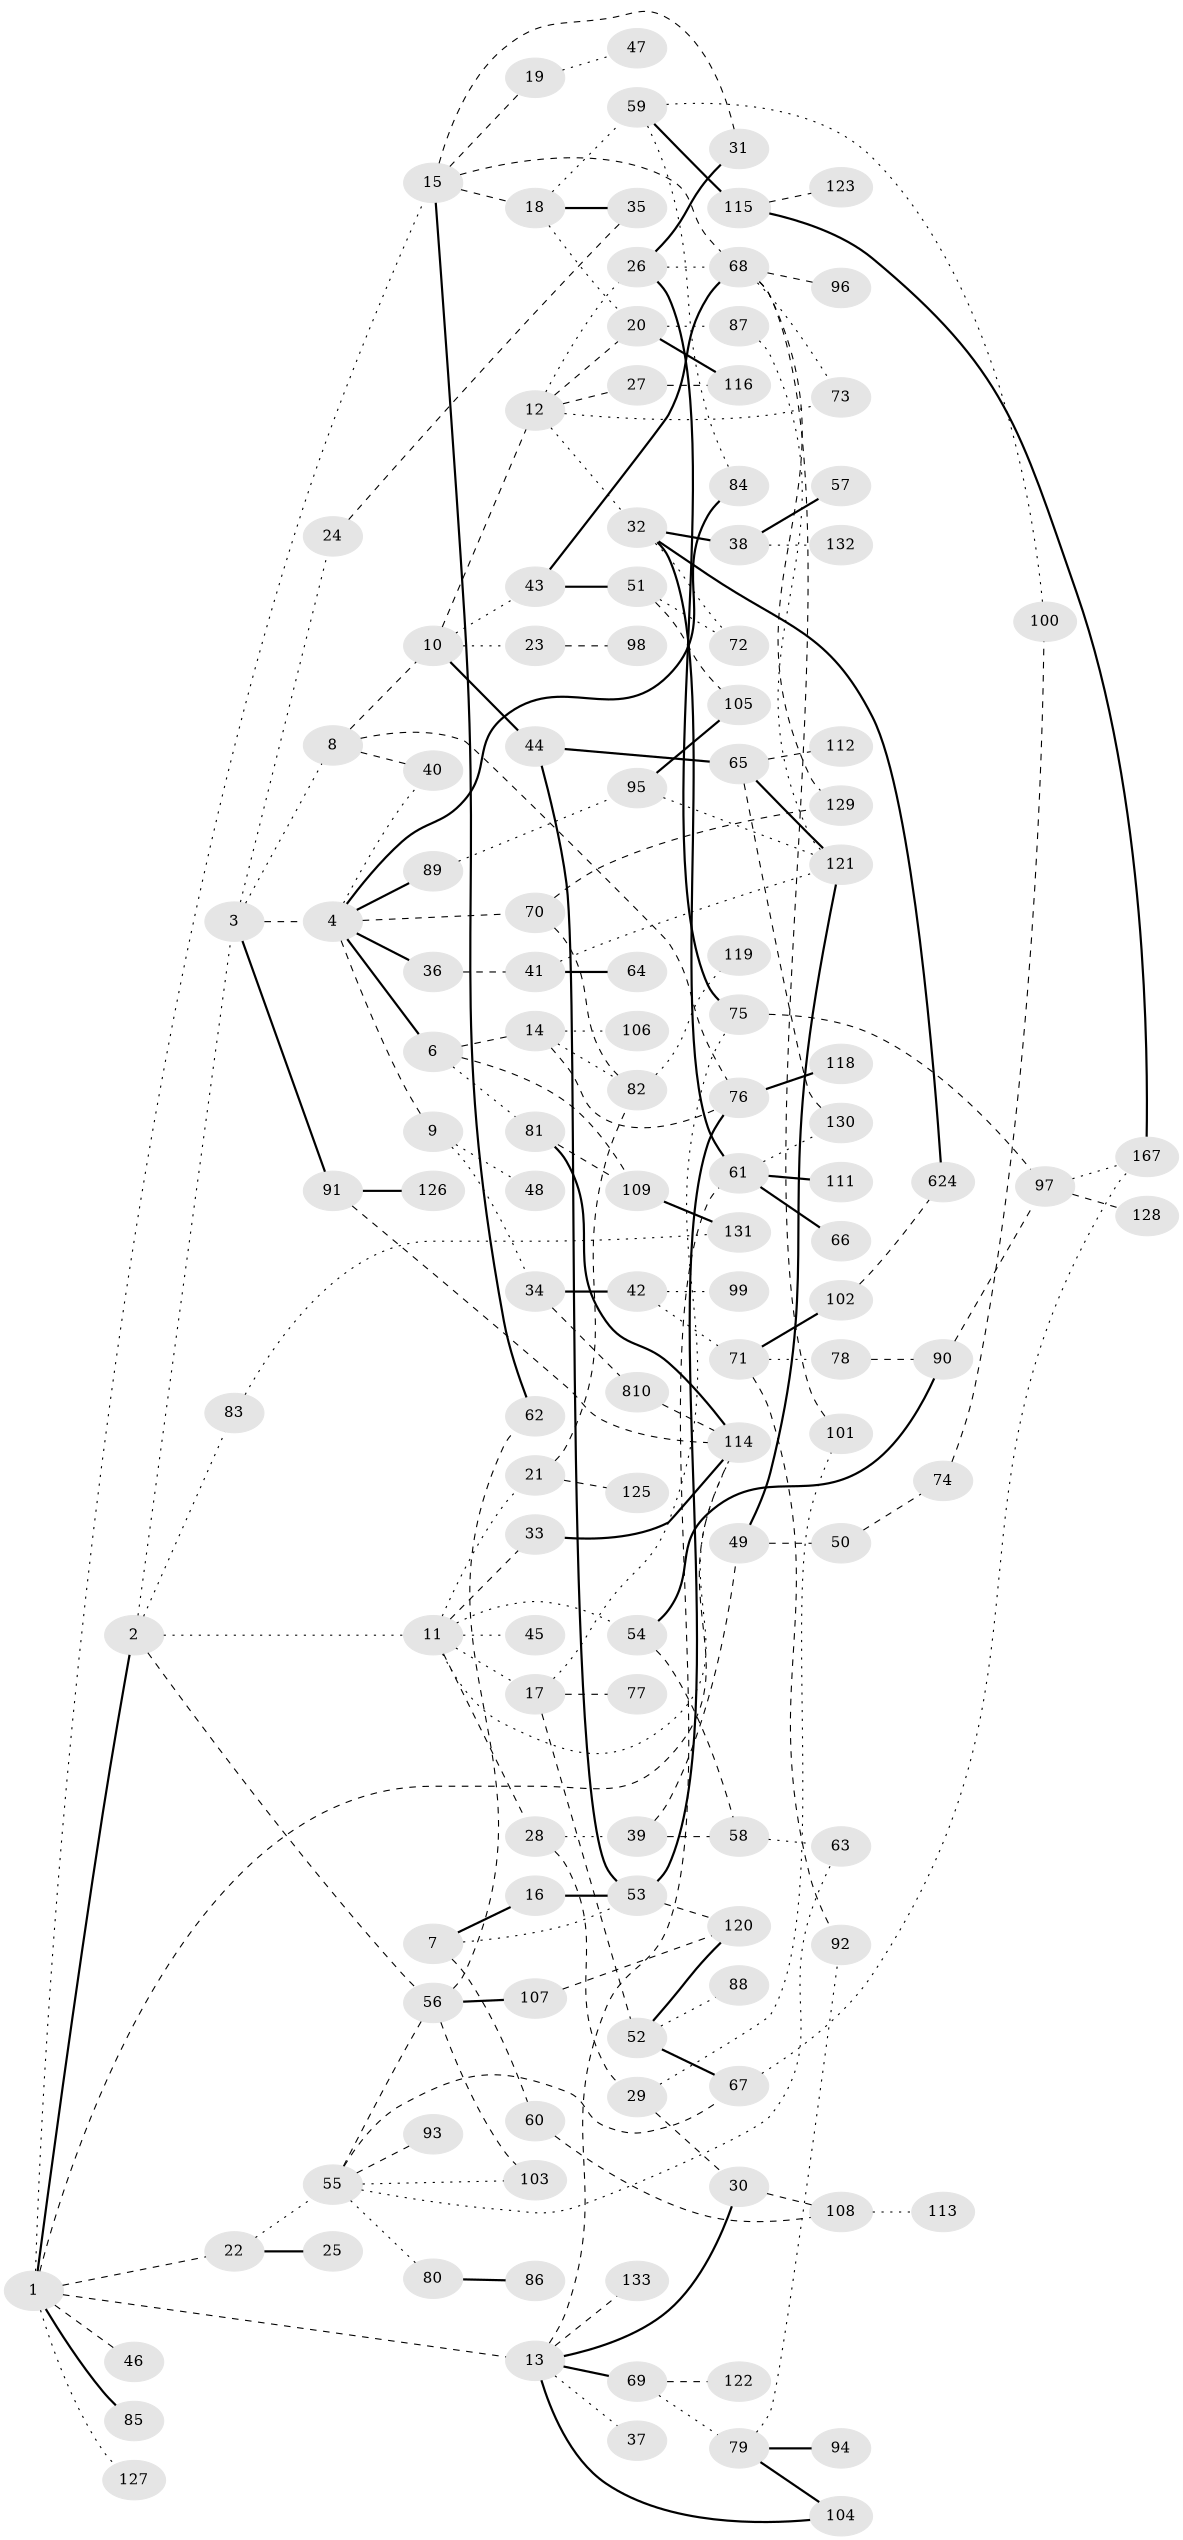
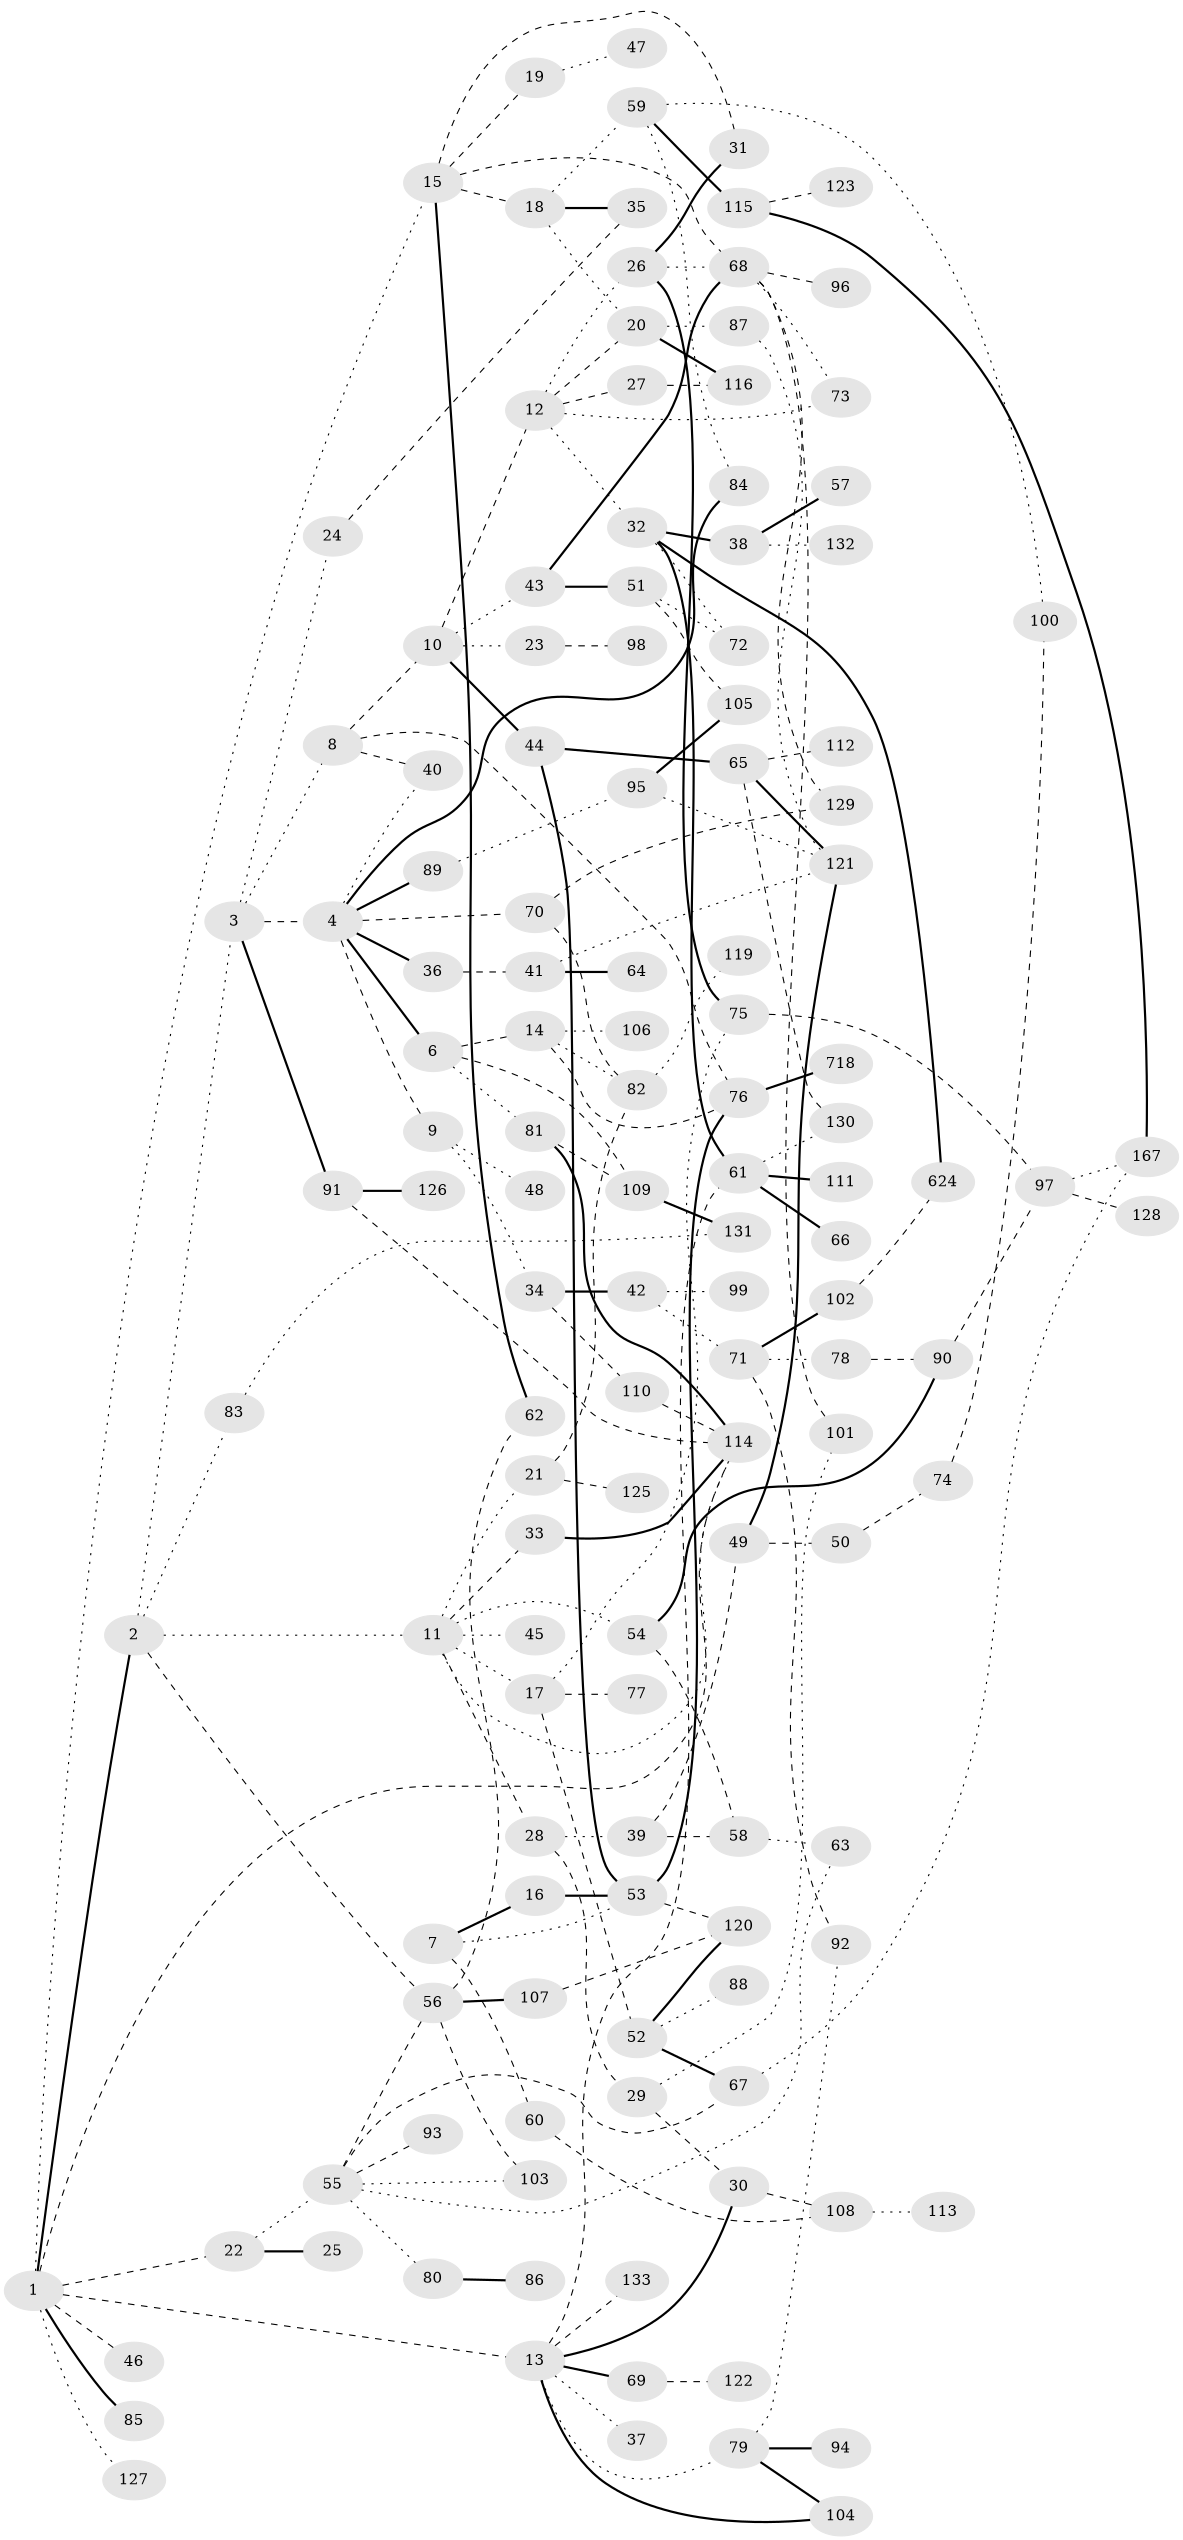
node "118": label "118" -> "718"
node "810": label "810" -> "110"
edge "69" -- "79": now "13" -- "79"
